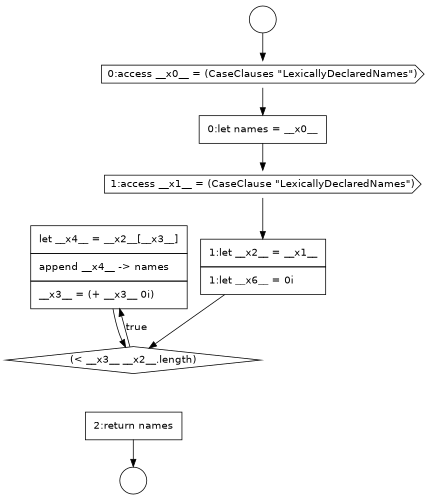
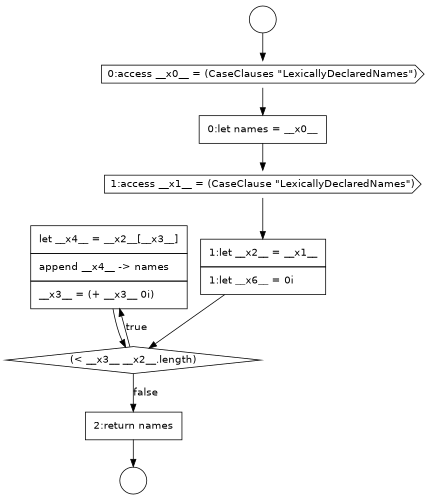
edge "(< __x3__ __x2__.length)" -> "2:return names": added, label "false"
